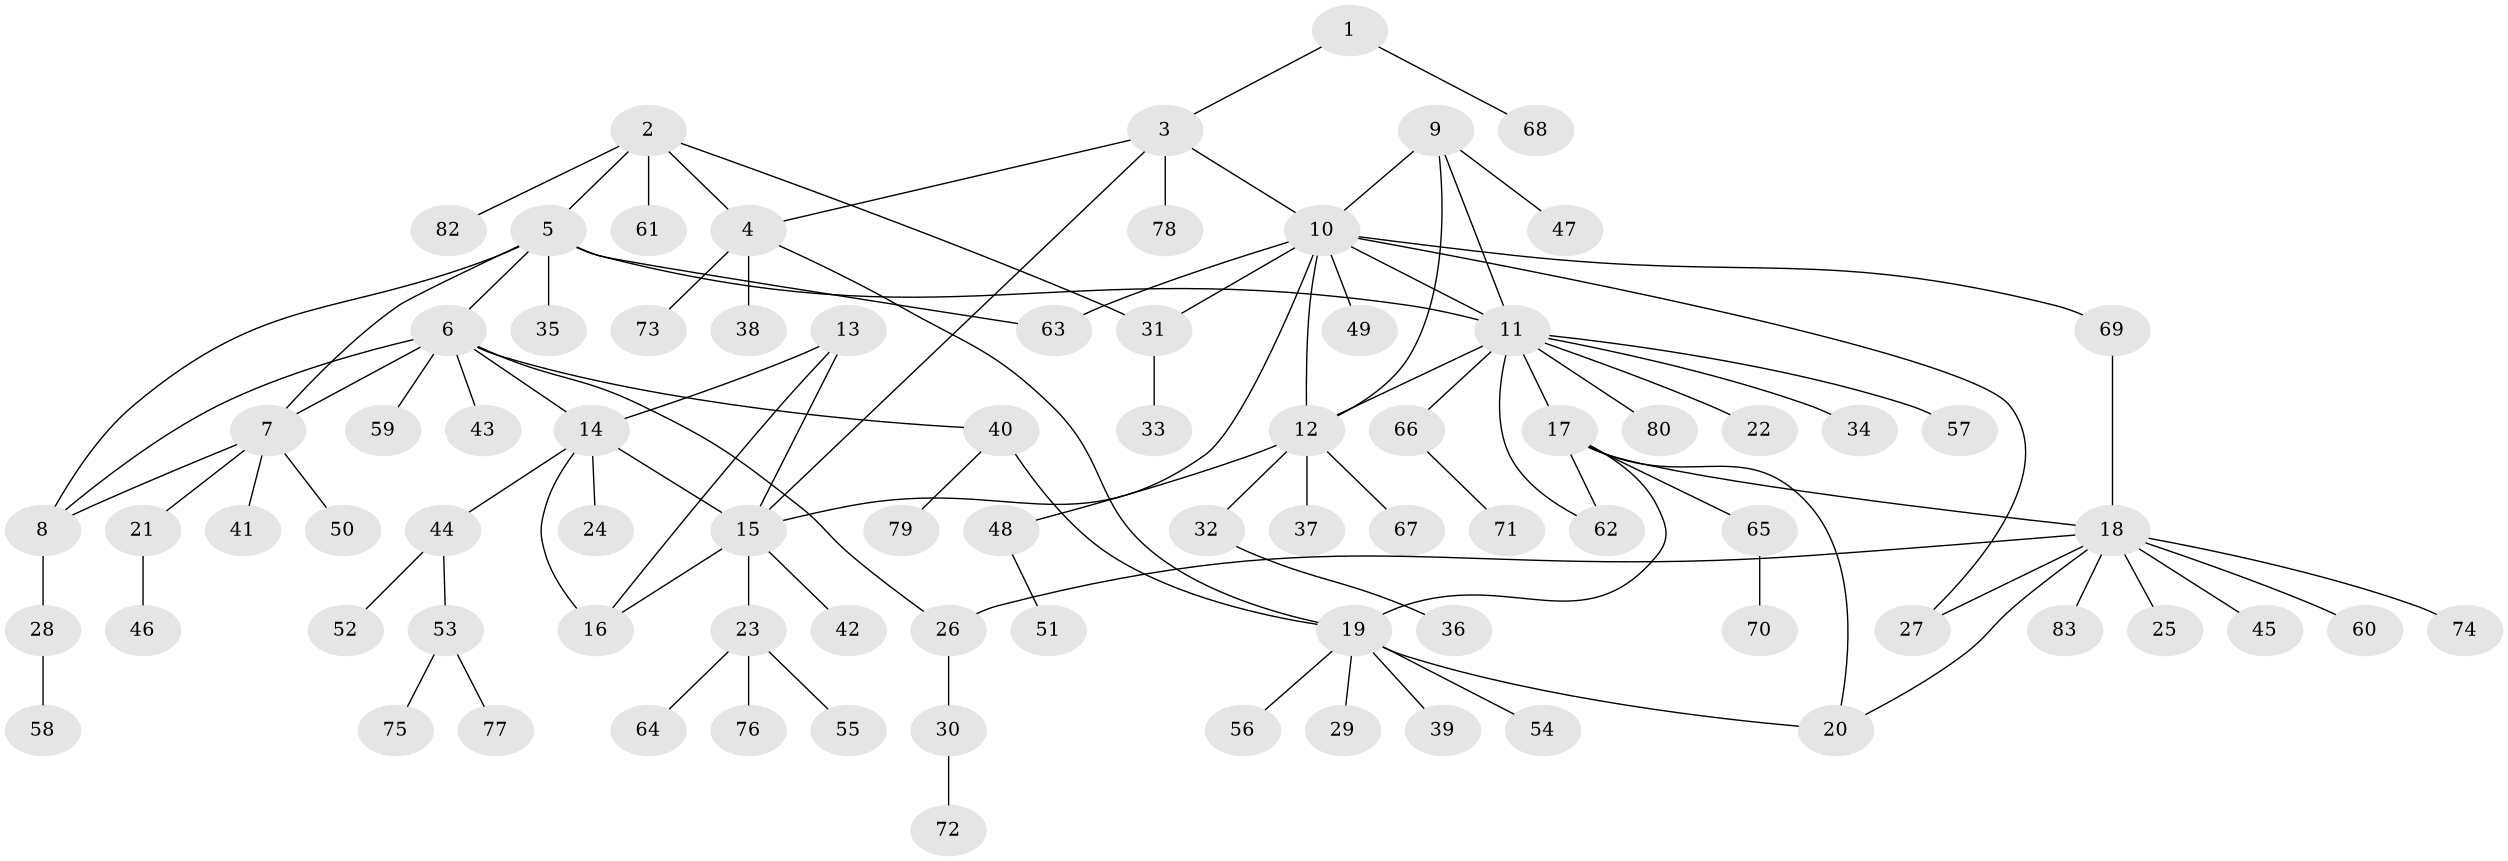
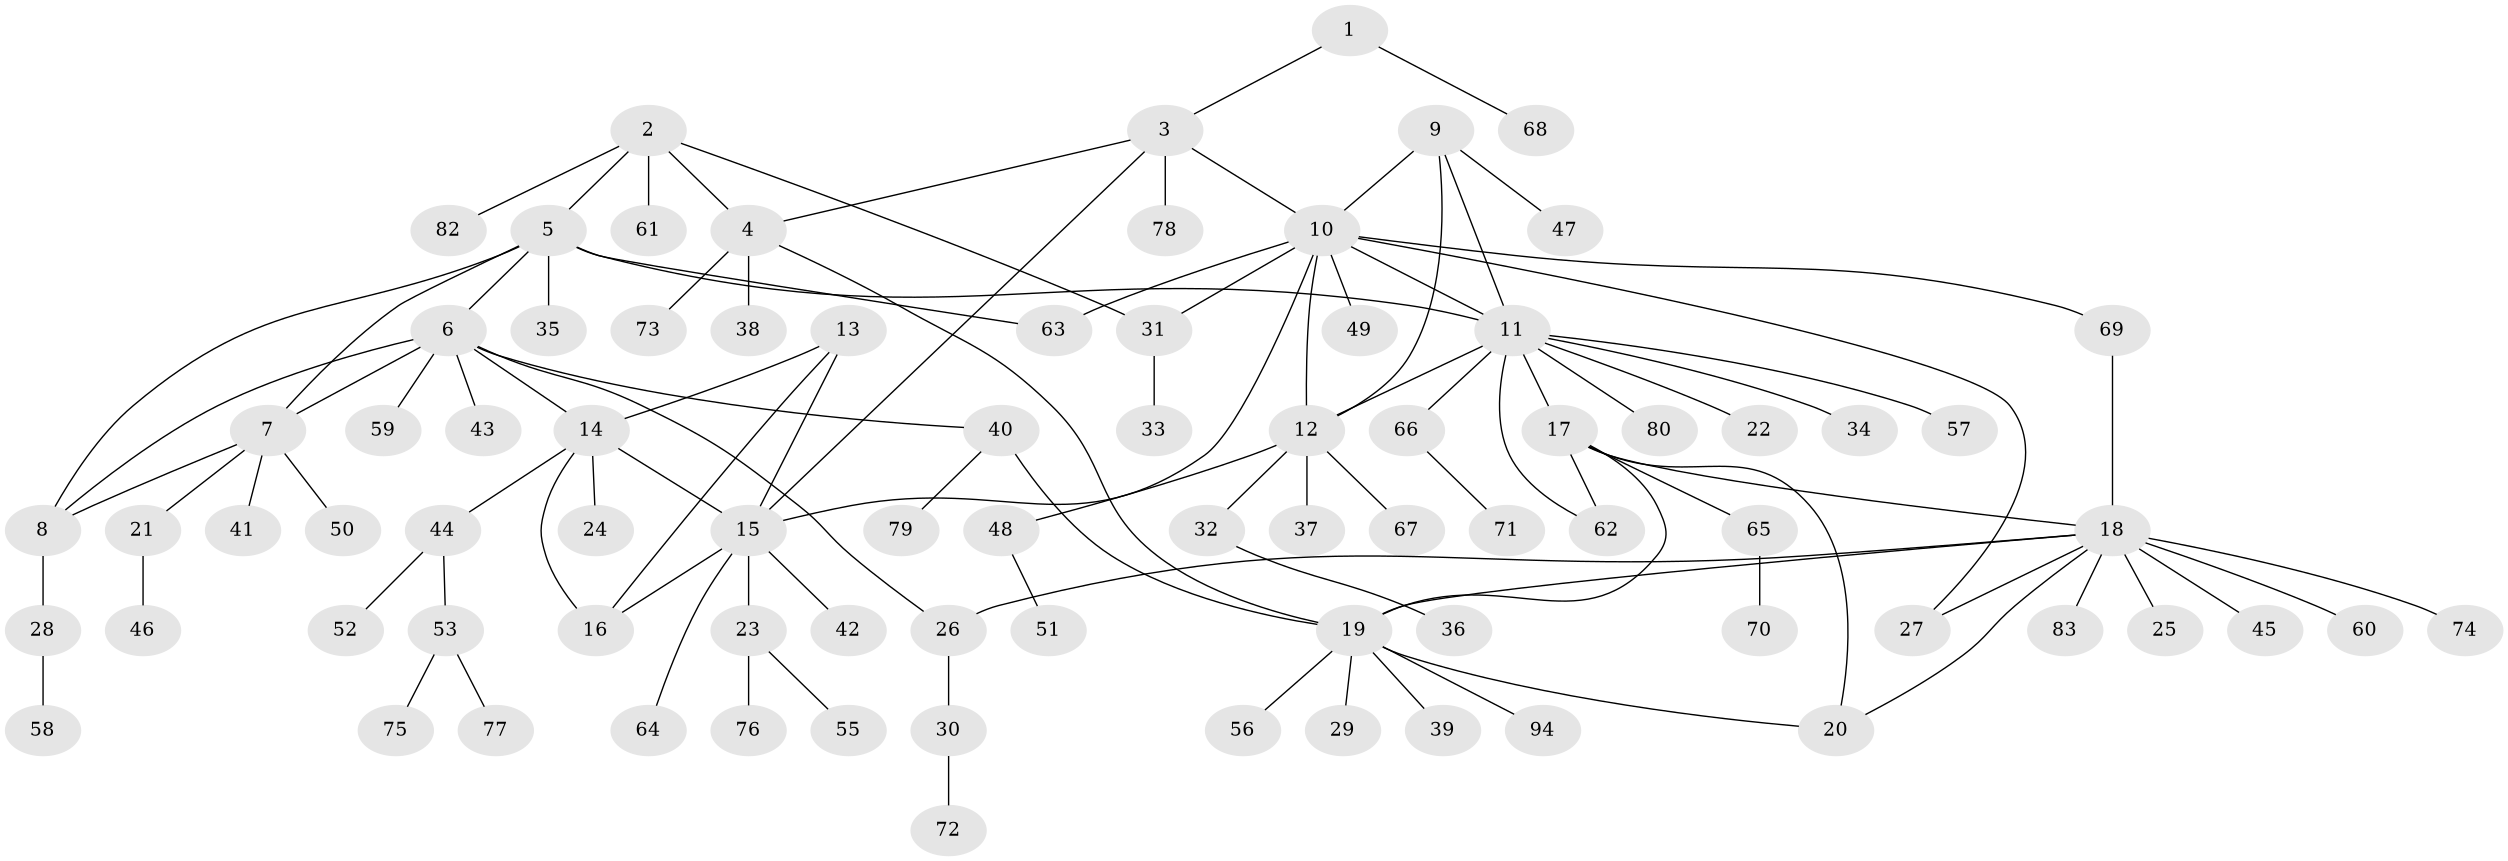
edge "18" -- "19": added
edge "23" -- "64": now "15" -- "64"
node "54": label "54" -> "94"
